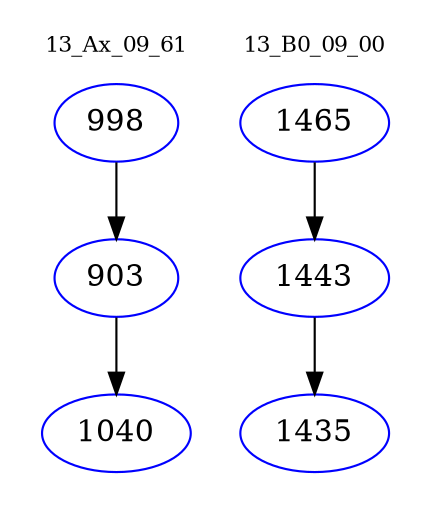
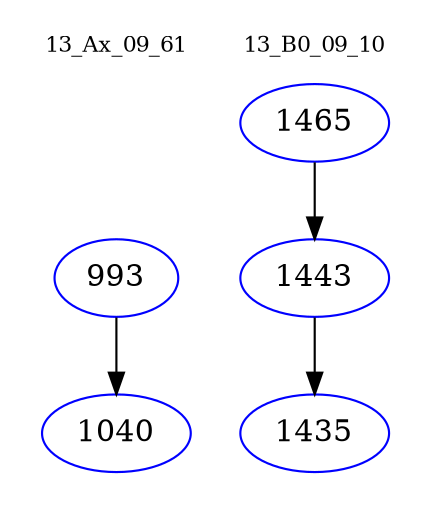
cluster "13_B0_09_00": label "13_B0_09_00" -> "13_B0_09_10"
node "998": removed
node "903": label "903" -> "993"
